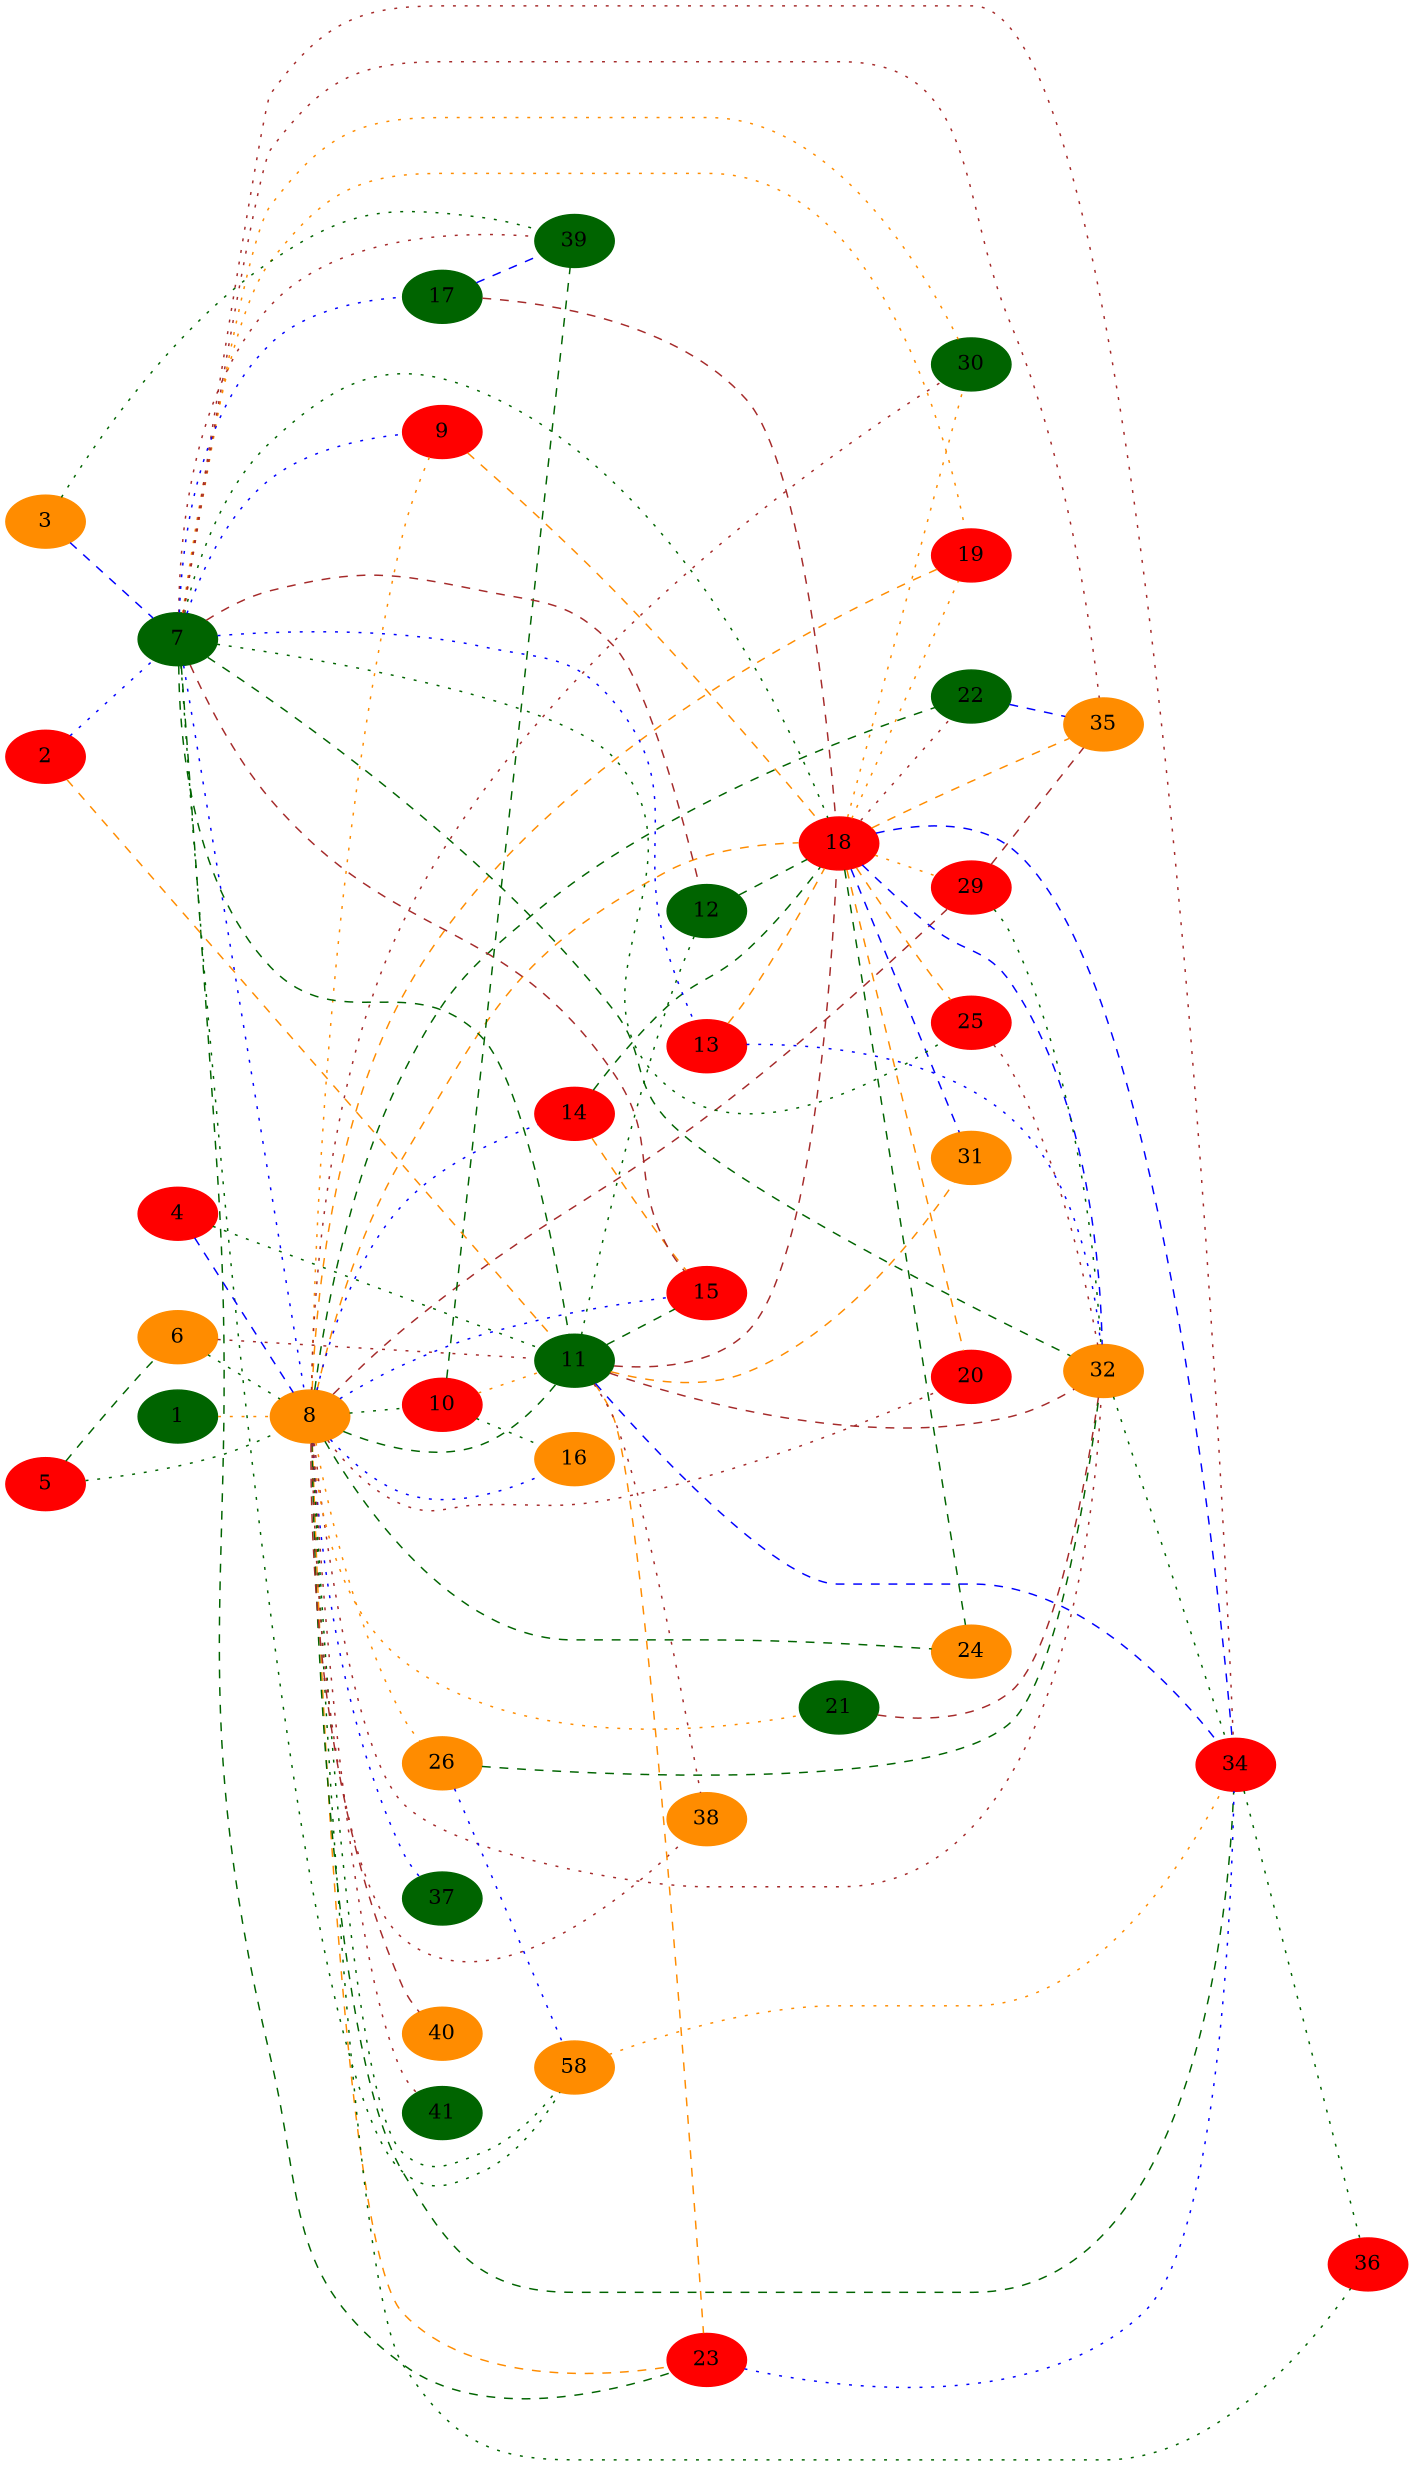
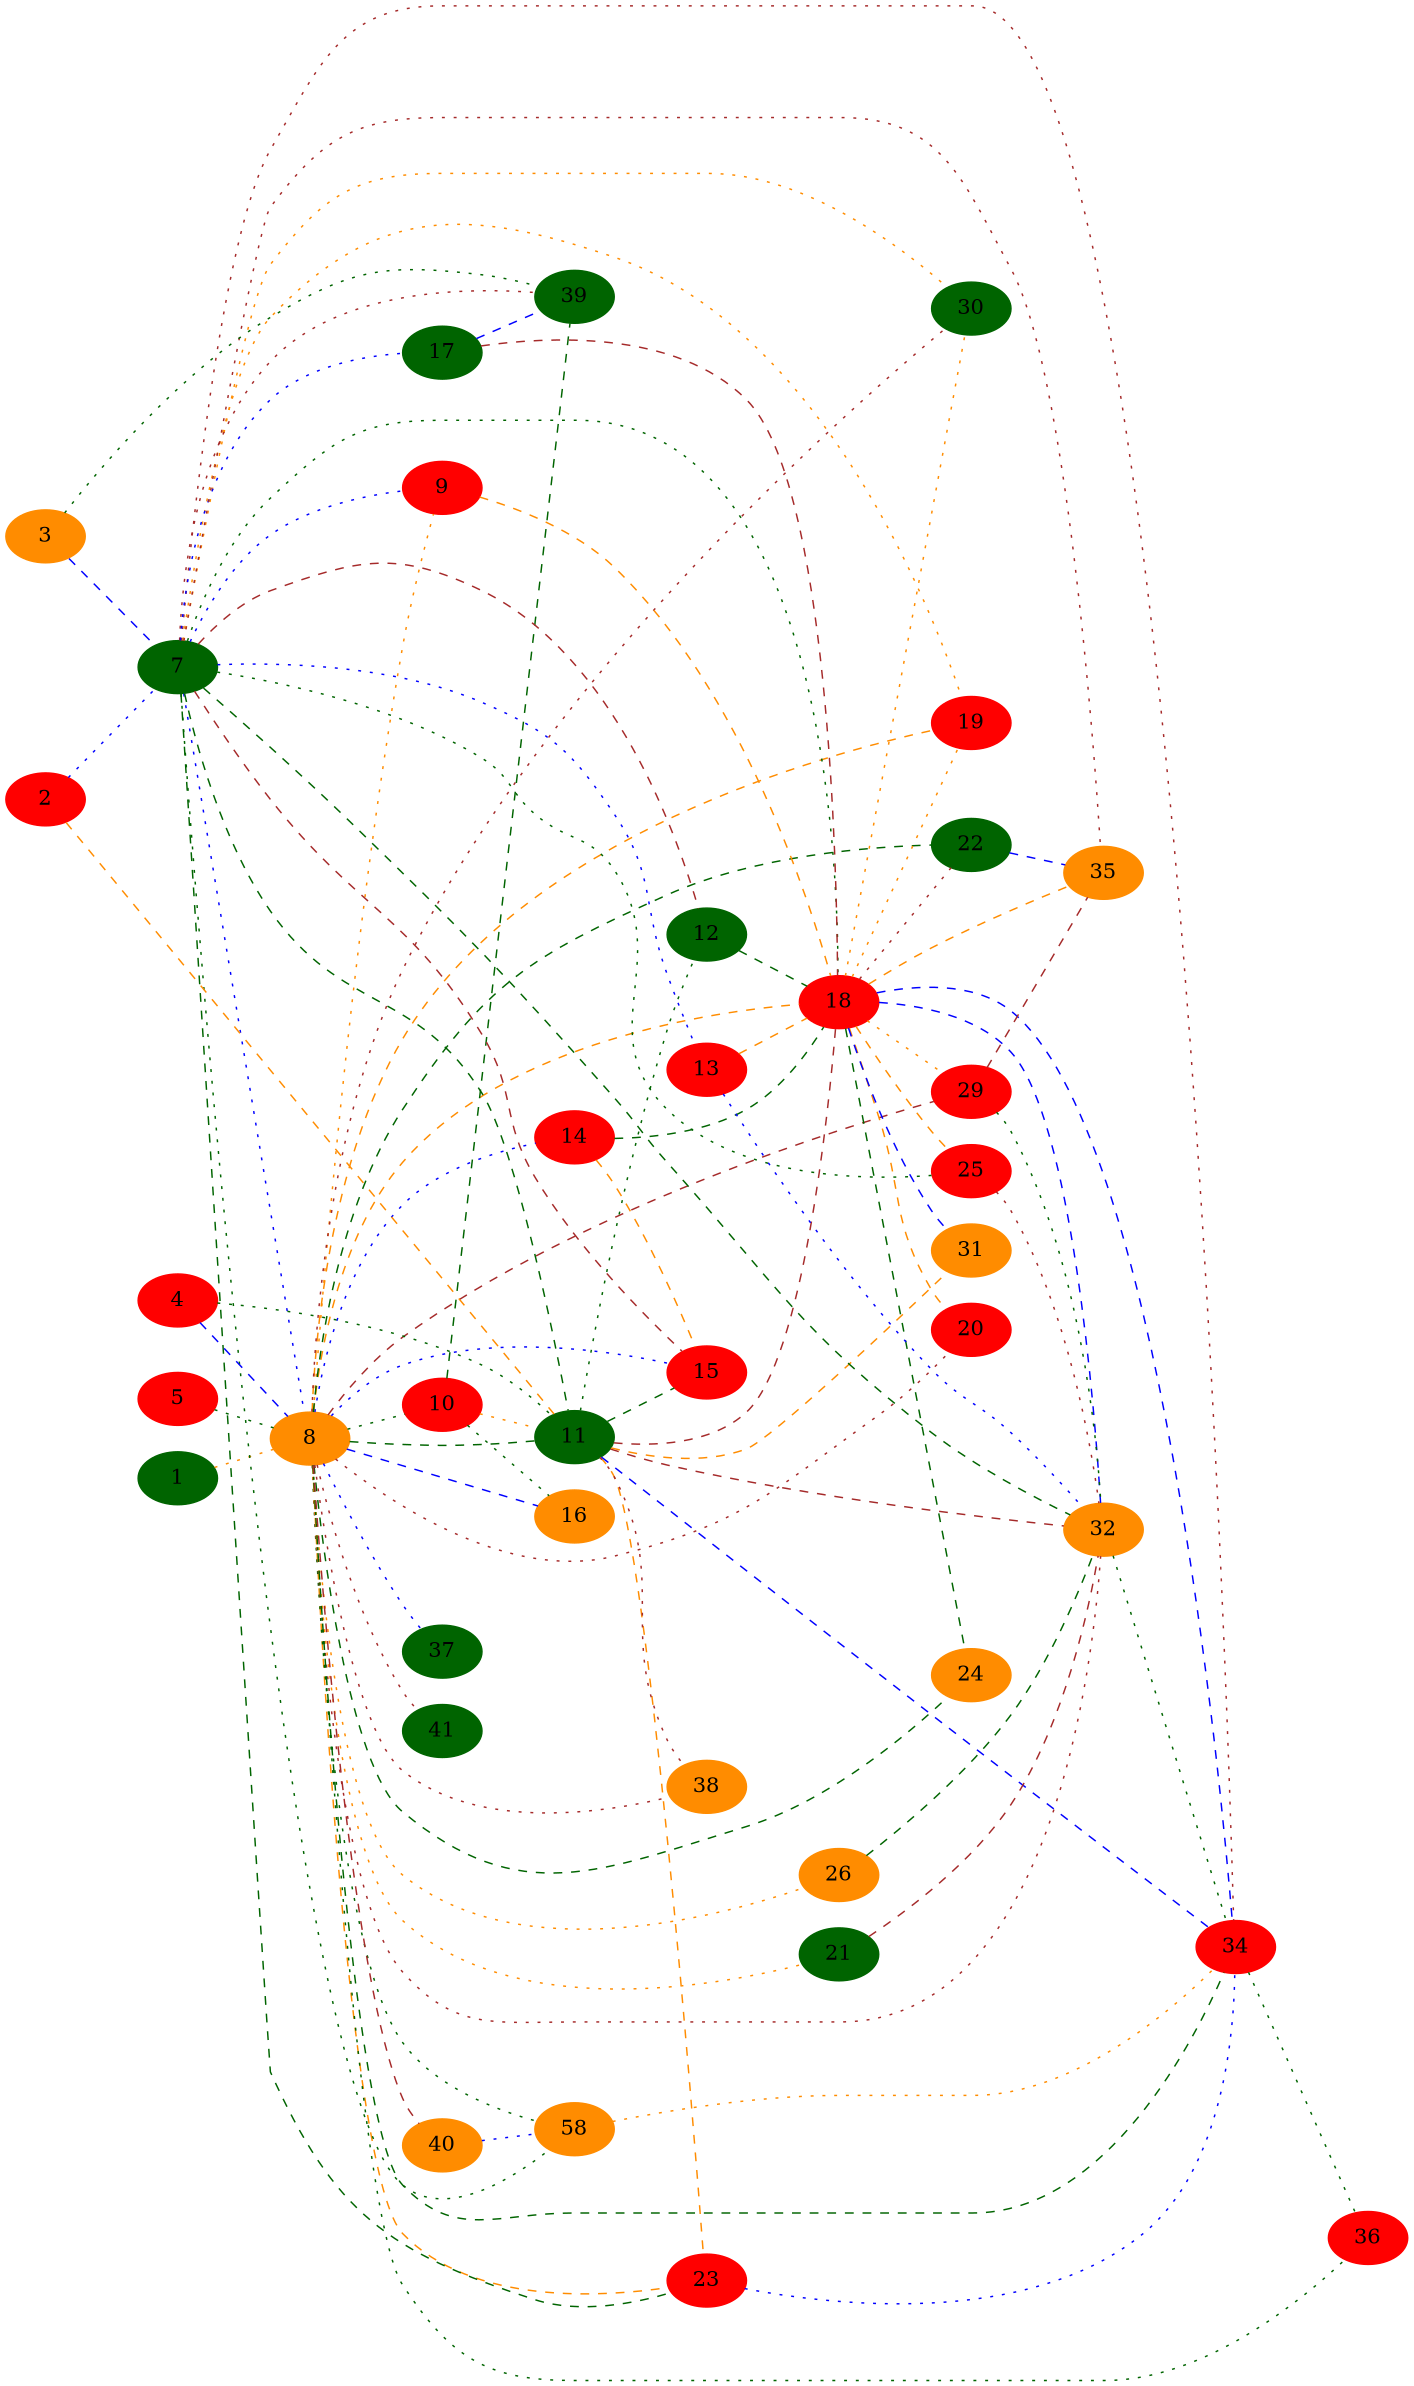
node "6": removed
edge "8" -- "16": style dotted -> dashed
edge "26" -- "58": now "40" -- "58"
